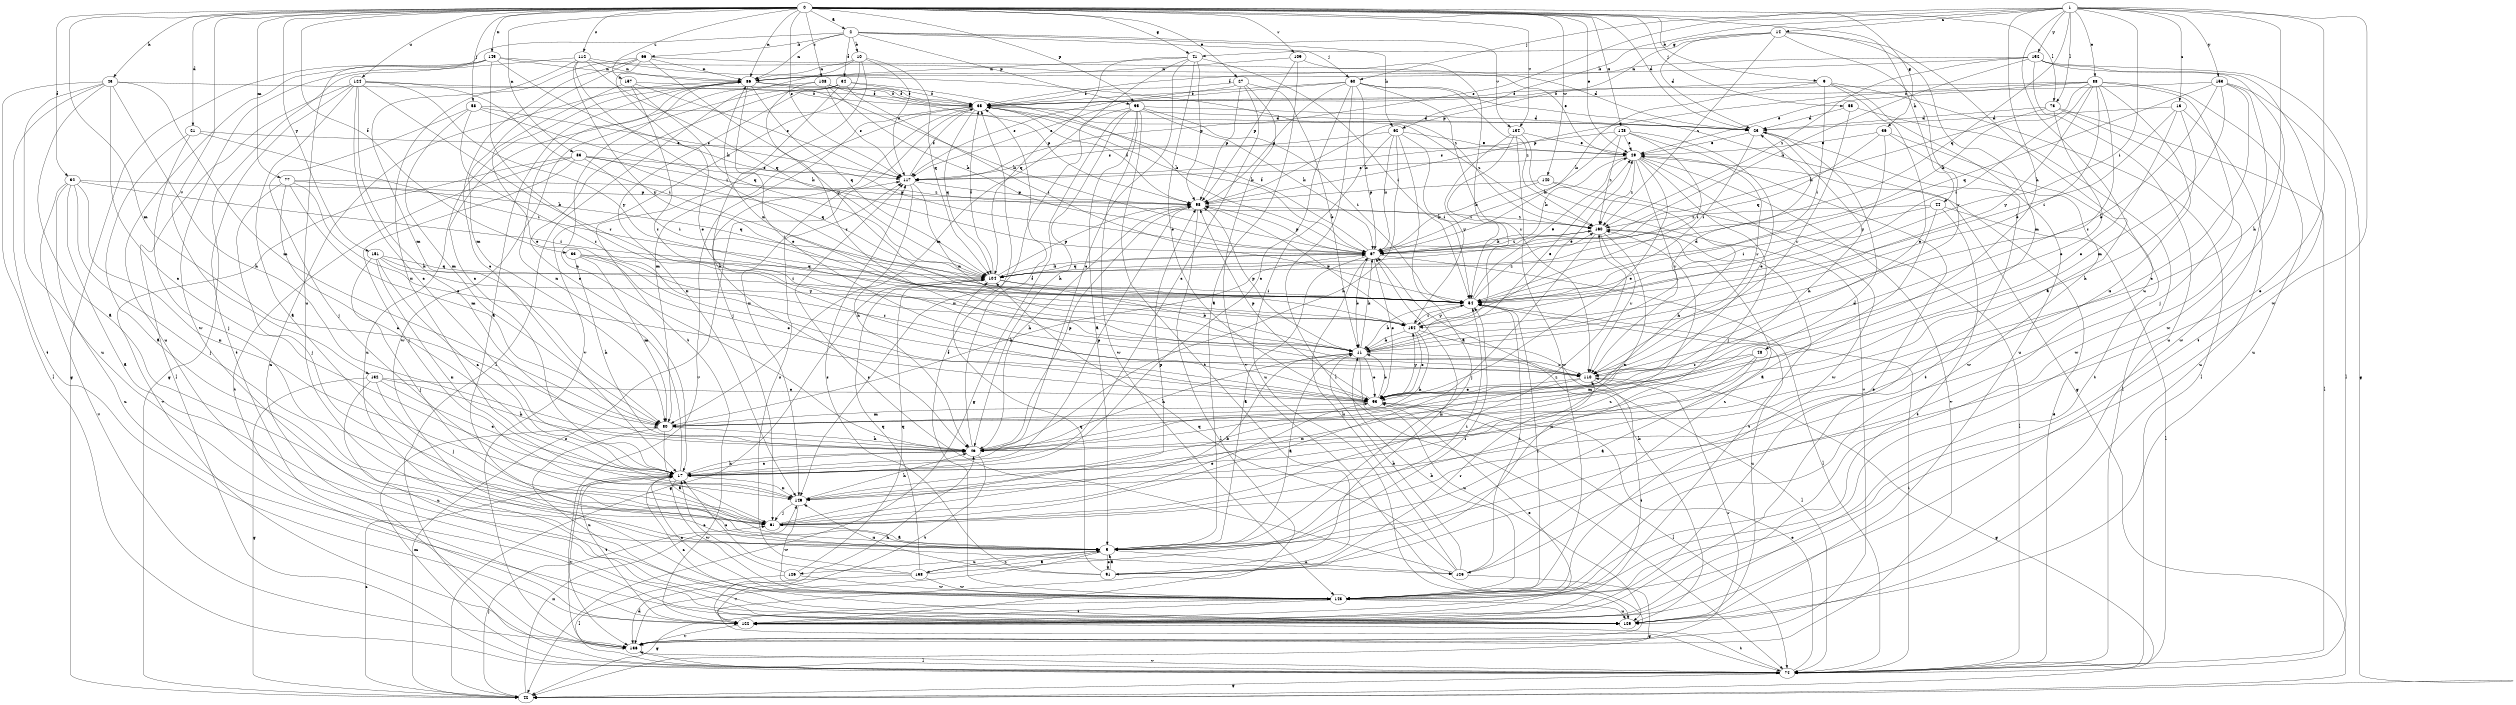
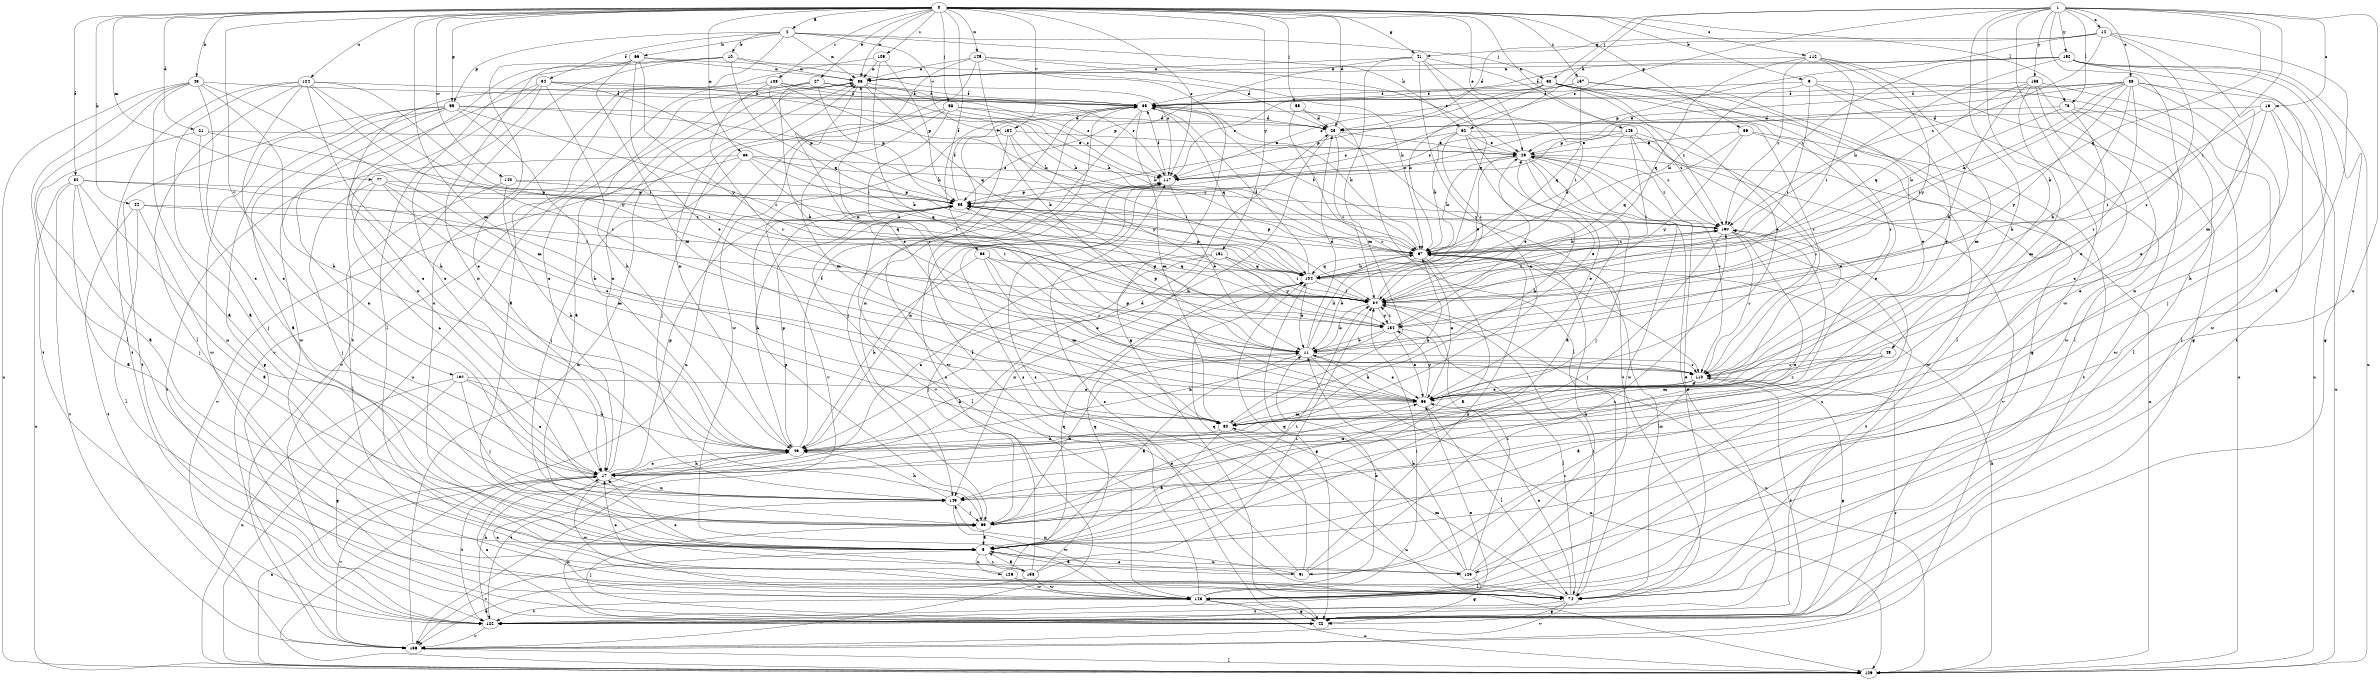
edge "117" -> "11": label "n" -> "b"
node "61": label "61" -> "69"
edge "136" -> "74": now "136" -> "129"
